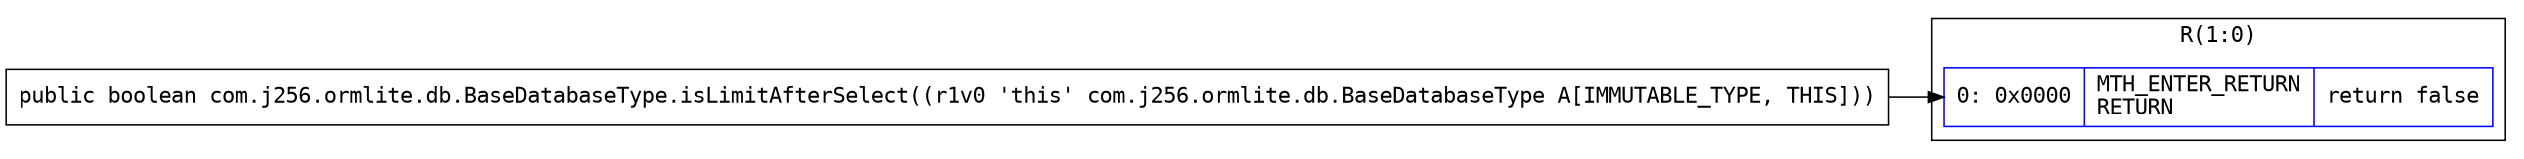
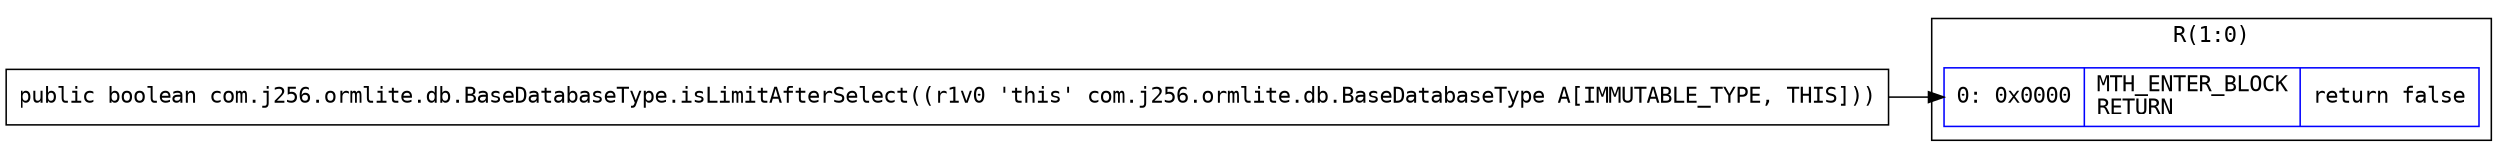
node "0: 0x0000": text "MTH_ENTER_RETURN" -> "MTH_ENTER_BLOCK"
